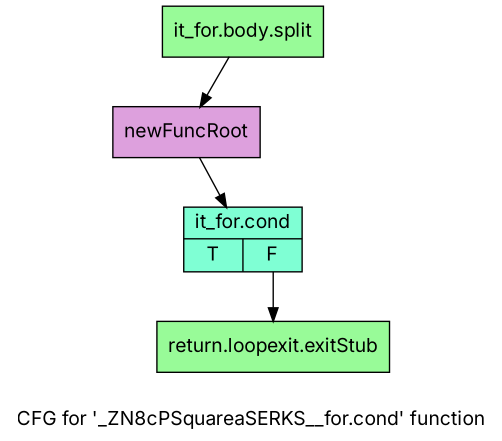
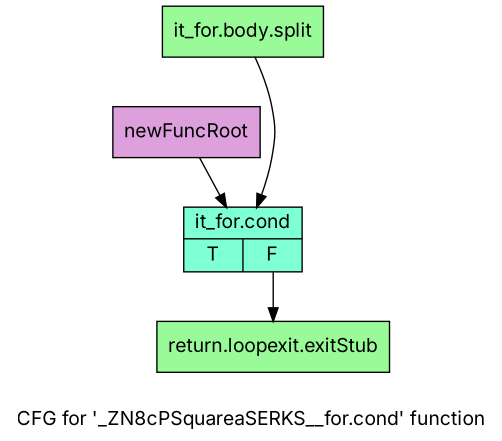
edge "it_for.body.split" -> "newFuncRoot": now "it_for.body.split" -> "it_for.cond"
